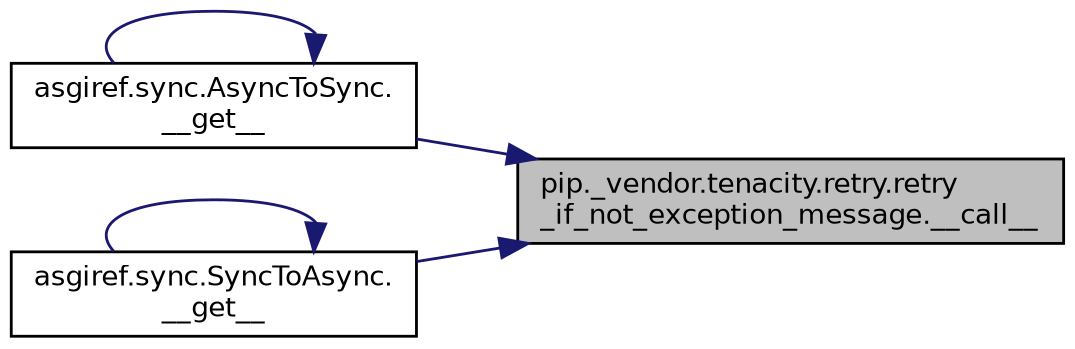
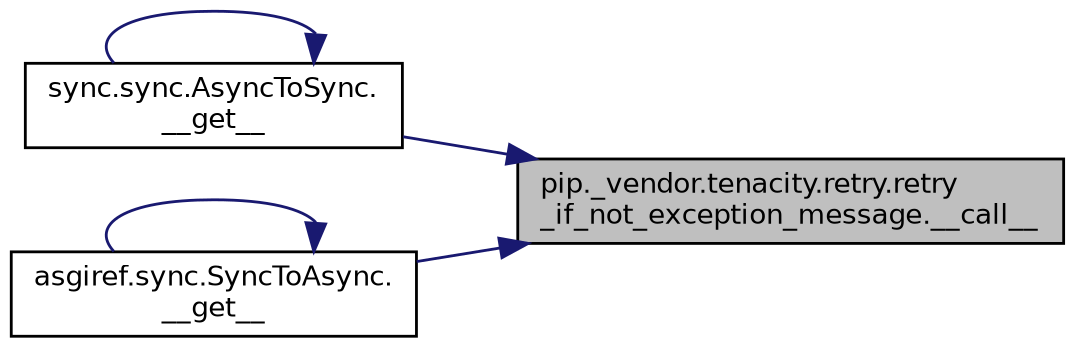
node "asgiref.sync.AsyncToSync. __get__": label "asgiref.sync.AsyncToSync. __get__" -> "sync.sync.AsyncToSync. __get__"
